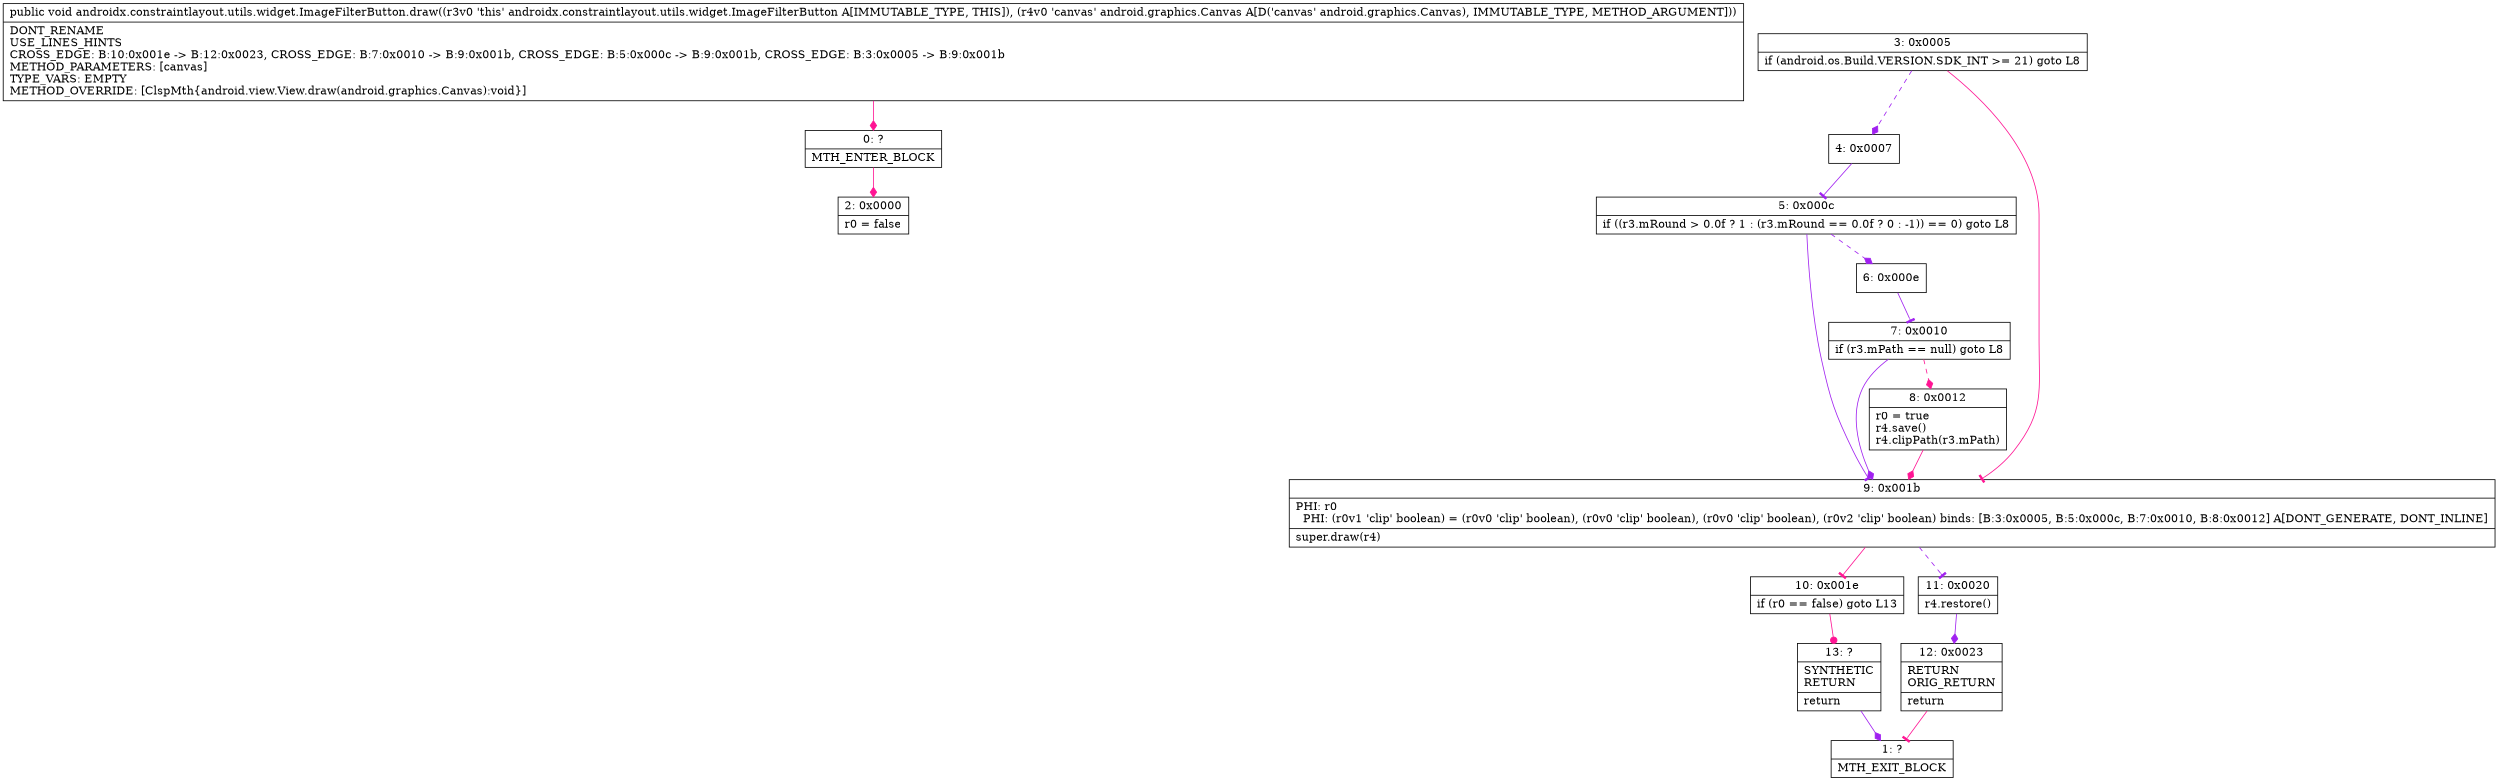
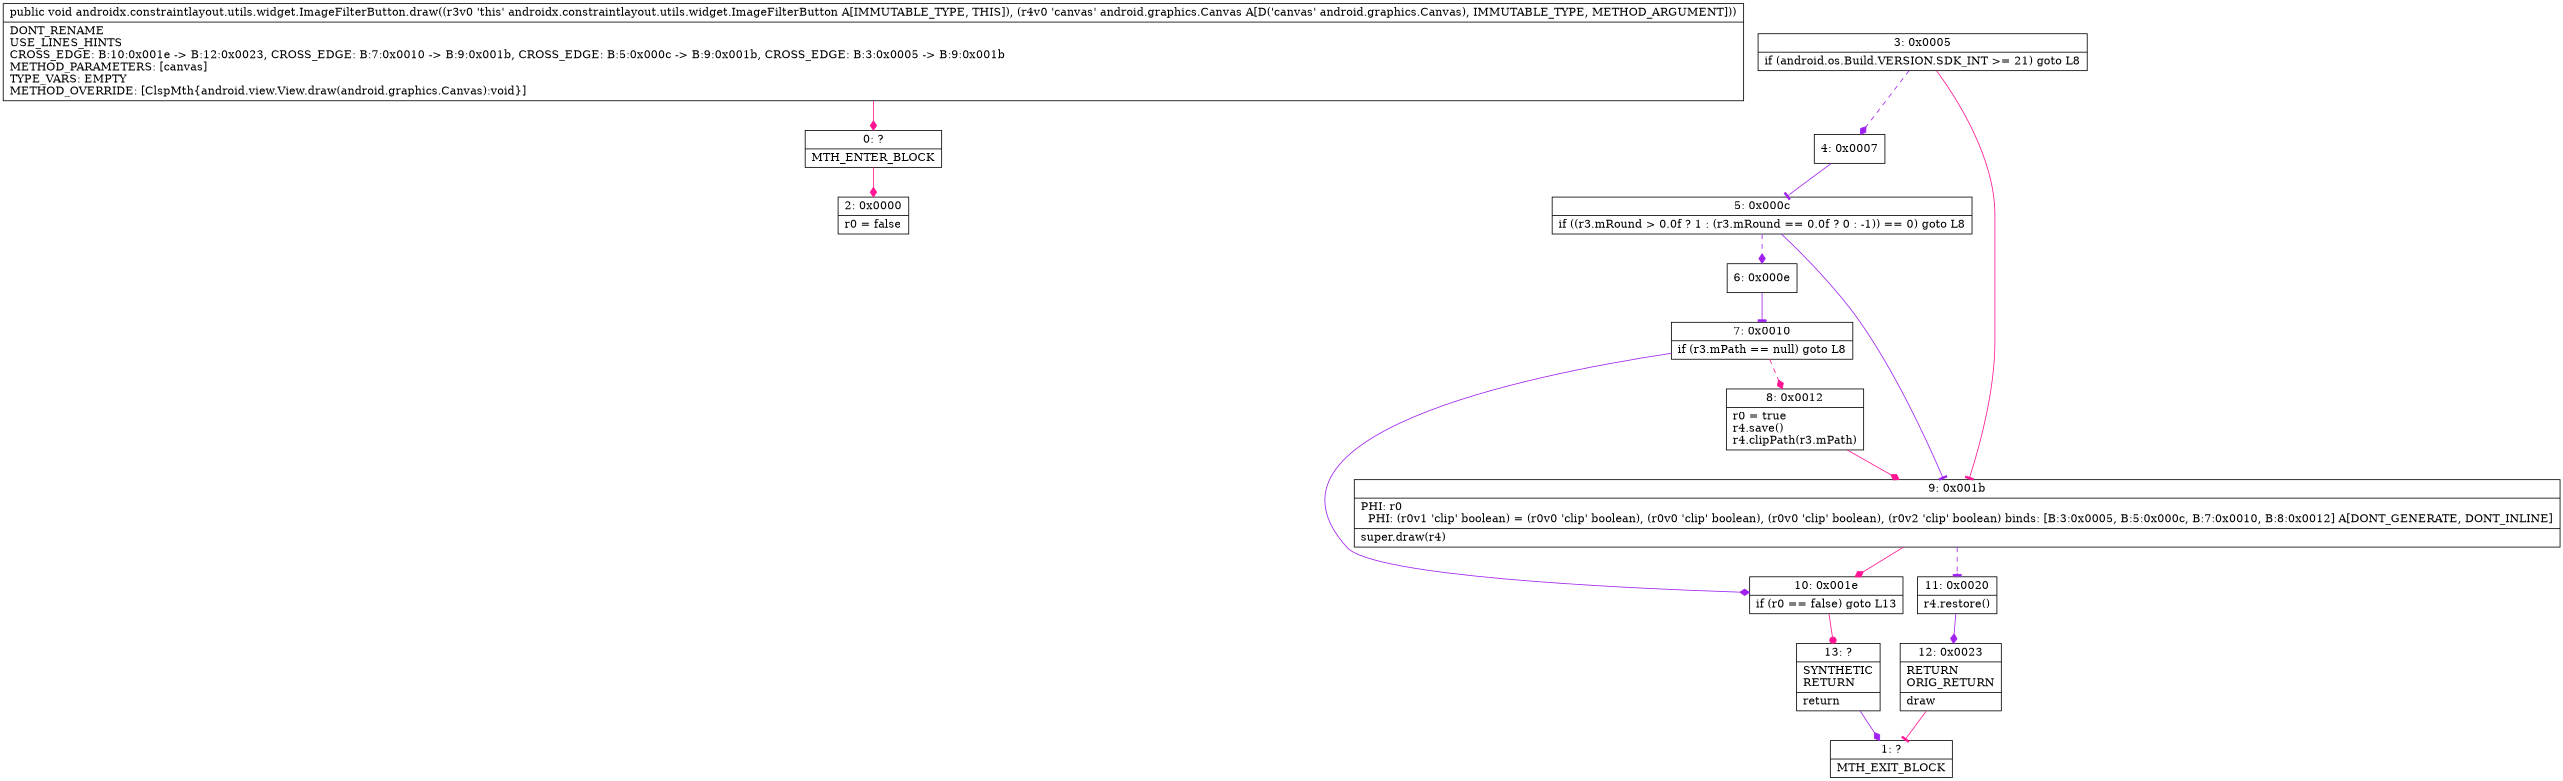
edge "7: 0x0010" -> "9: 0x001b": now "7: 0x0010" -> "10: 0x001e"
edge "9: 0x001b" -> "10: 0x001e": arrowhead tee -> diamond
node "12: 0x0023": text "return" -> "draw"
